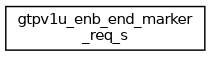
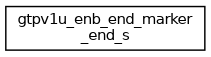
node "gtpv1u_enb_end_marker _req_s": label "gtpv1u_enb_end_marker _req_s" -> "gtpv1u_enb_end_marker _end_s"
